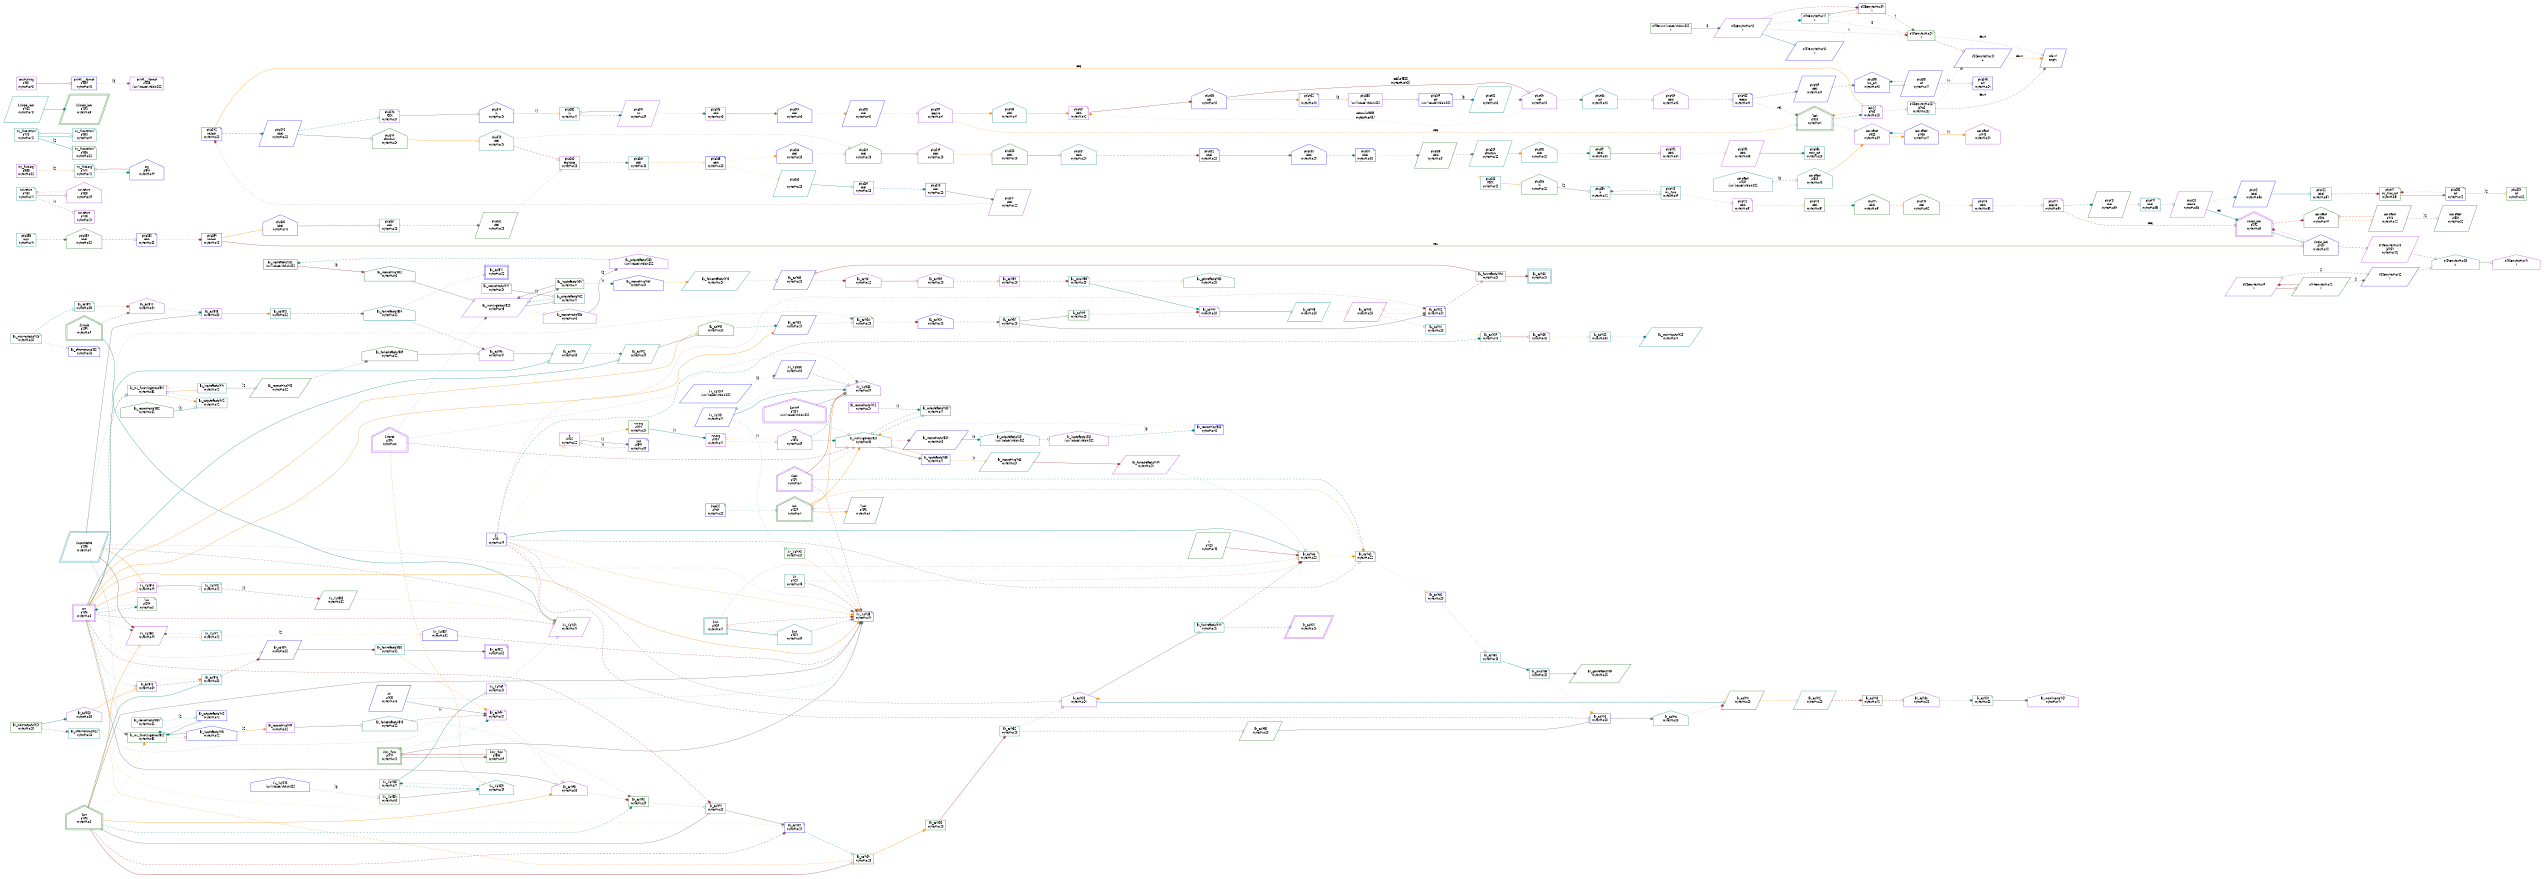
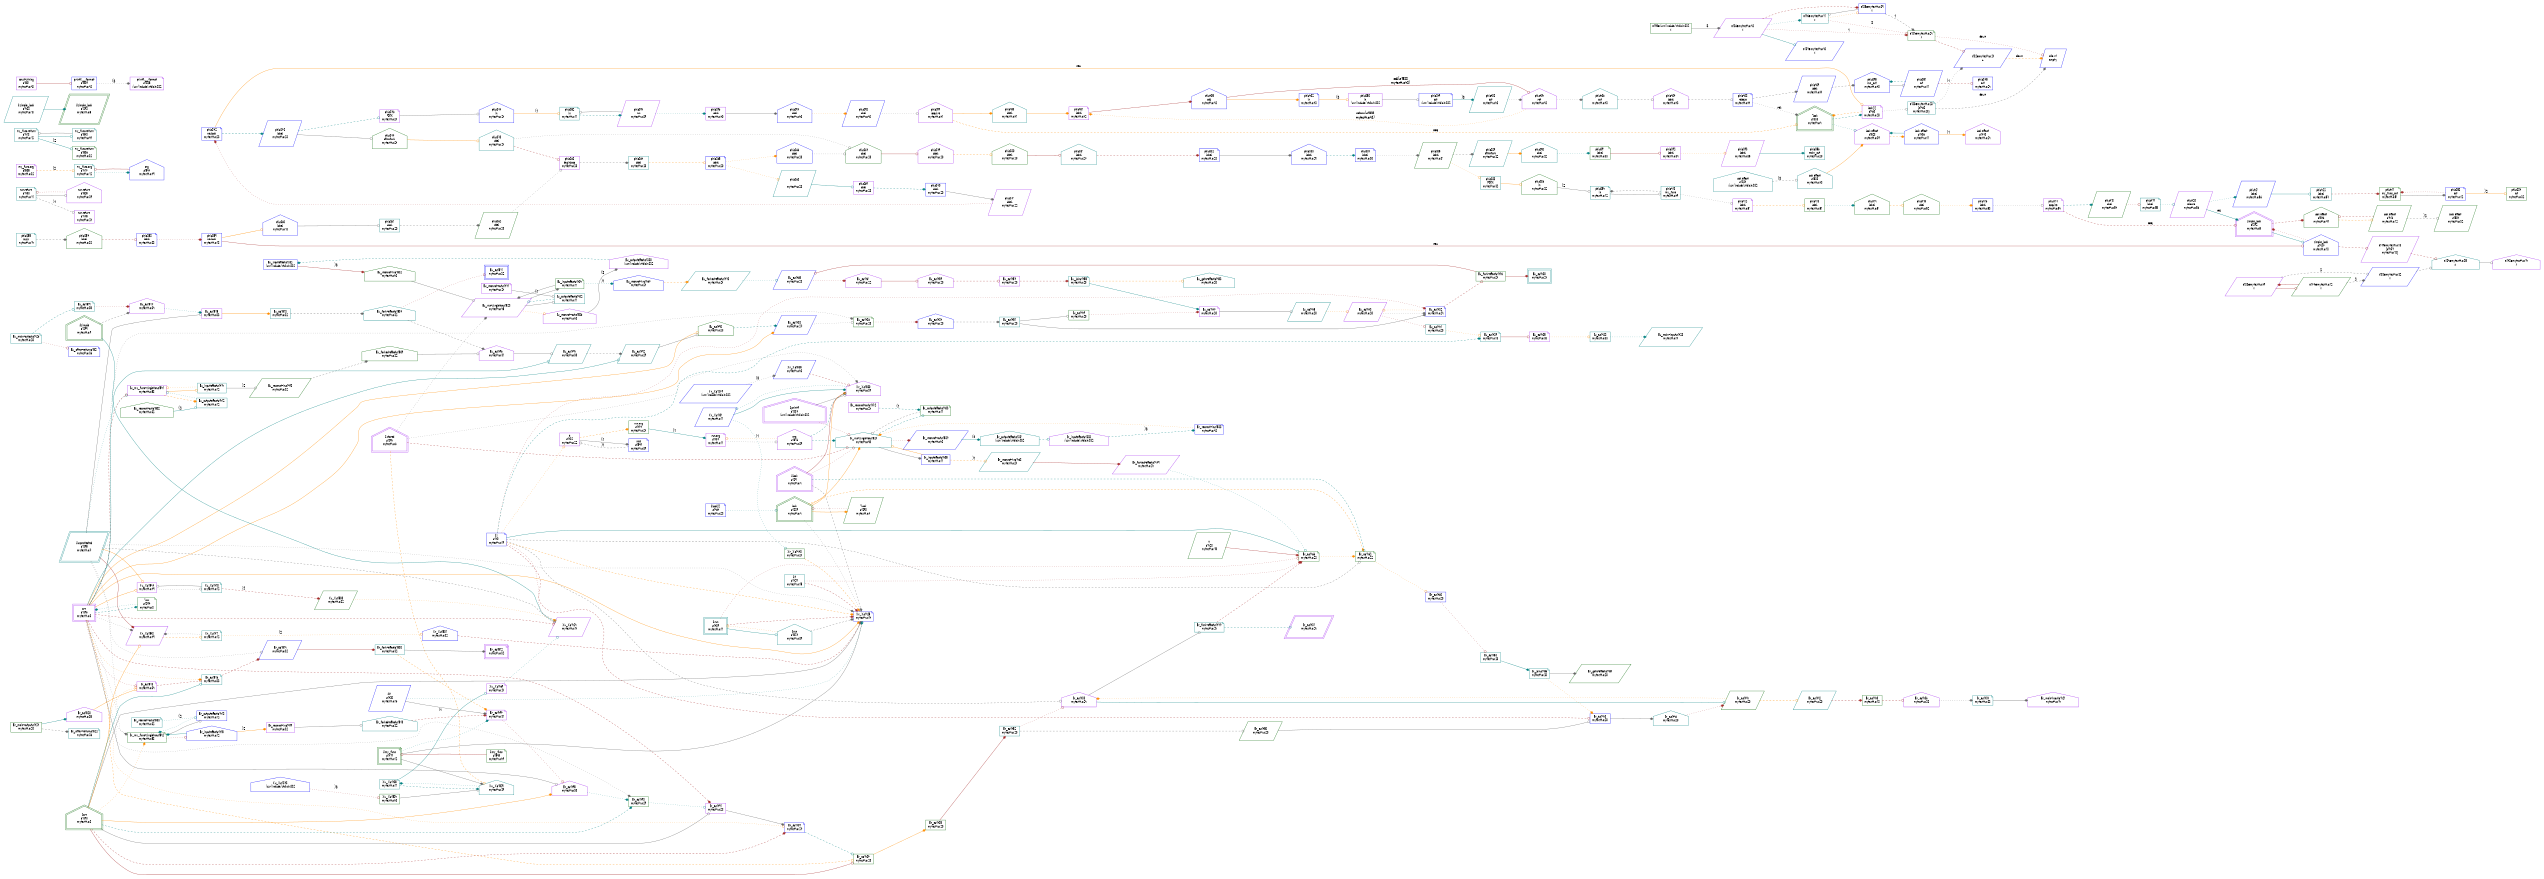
edge "phi#372 newlock mytest4.c:23" -> "lock[i] #1463 mytest4.c:23": label "acq" -> "new"
edge "arr #1396 mytest4.c:8" -> "Er_e#1518 mytest4.c:34": color teal -> brown
edge "&my_func #1419 mytest4.c:12" -> "&my_func #1545 mytest4.c:49": now "&my_func #1419 mytest4.c:12" -> "Xw_X#1529 mytest4.c:39"
edge "Er_e#1495 mytest4.c:30" -> "Er_e#1493 mytest4.c:29": color brown -> teal
